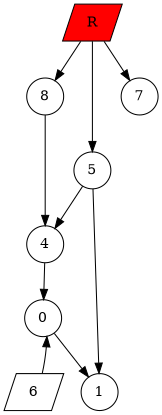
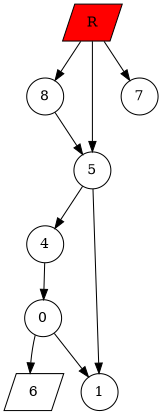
edge "8" -> "4": now "8" -> "5"
edge "6" -> "0": reversed
